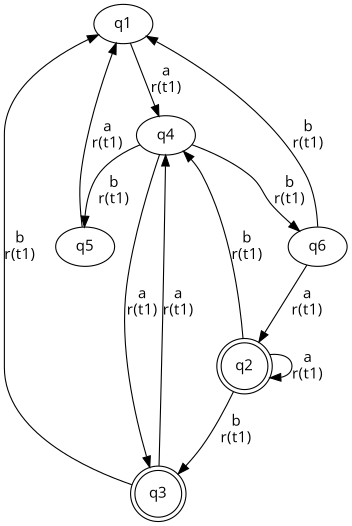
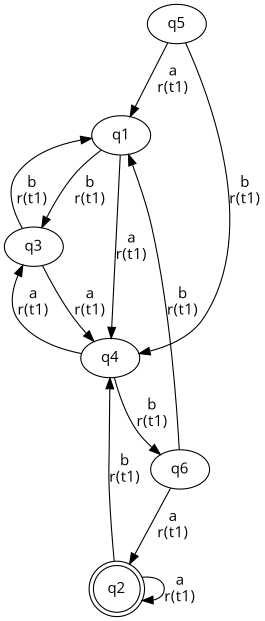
edge "q4" -> "q5": reversed
edge "q2" -> "q3": now "q1" -> "q3"
node "q3": shape doublecircle -> ellipse
